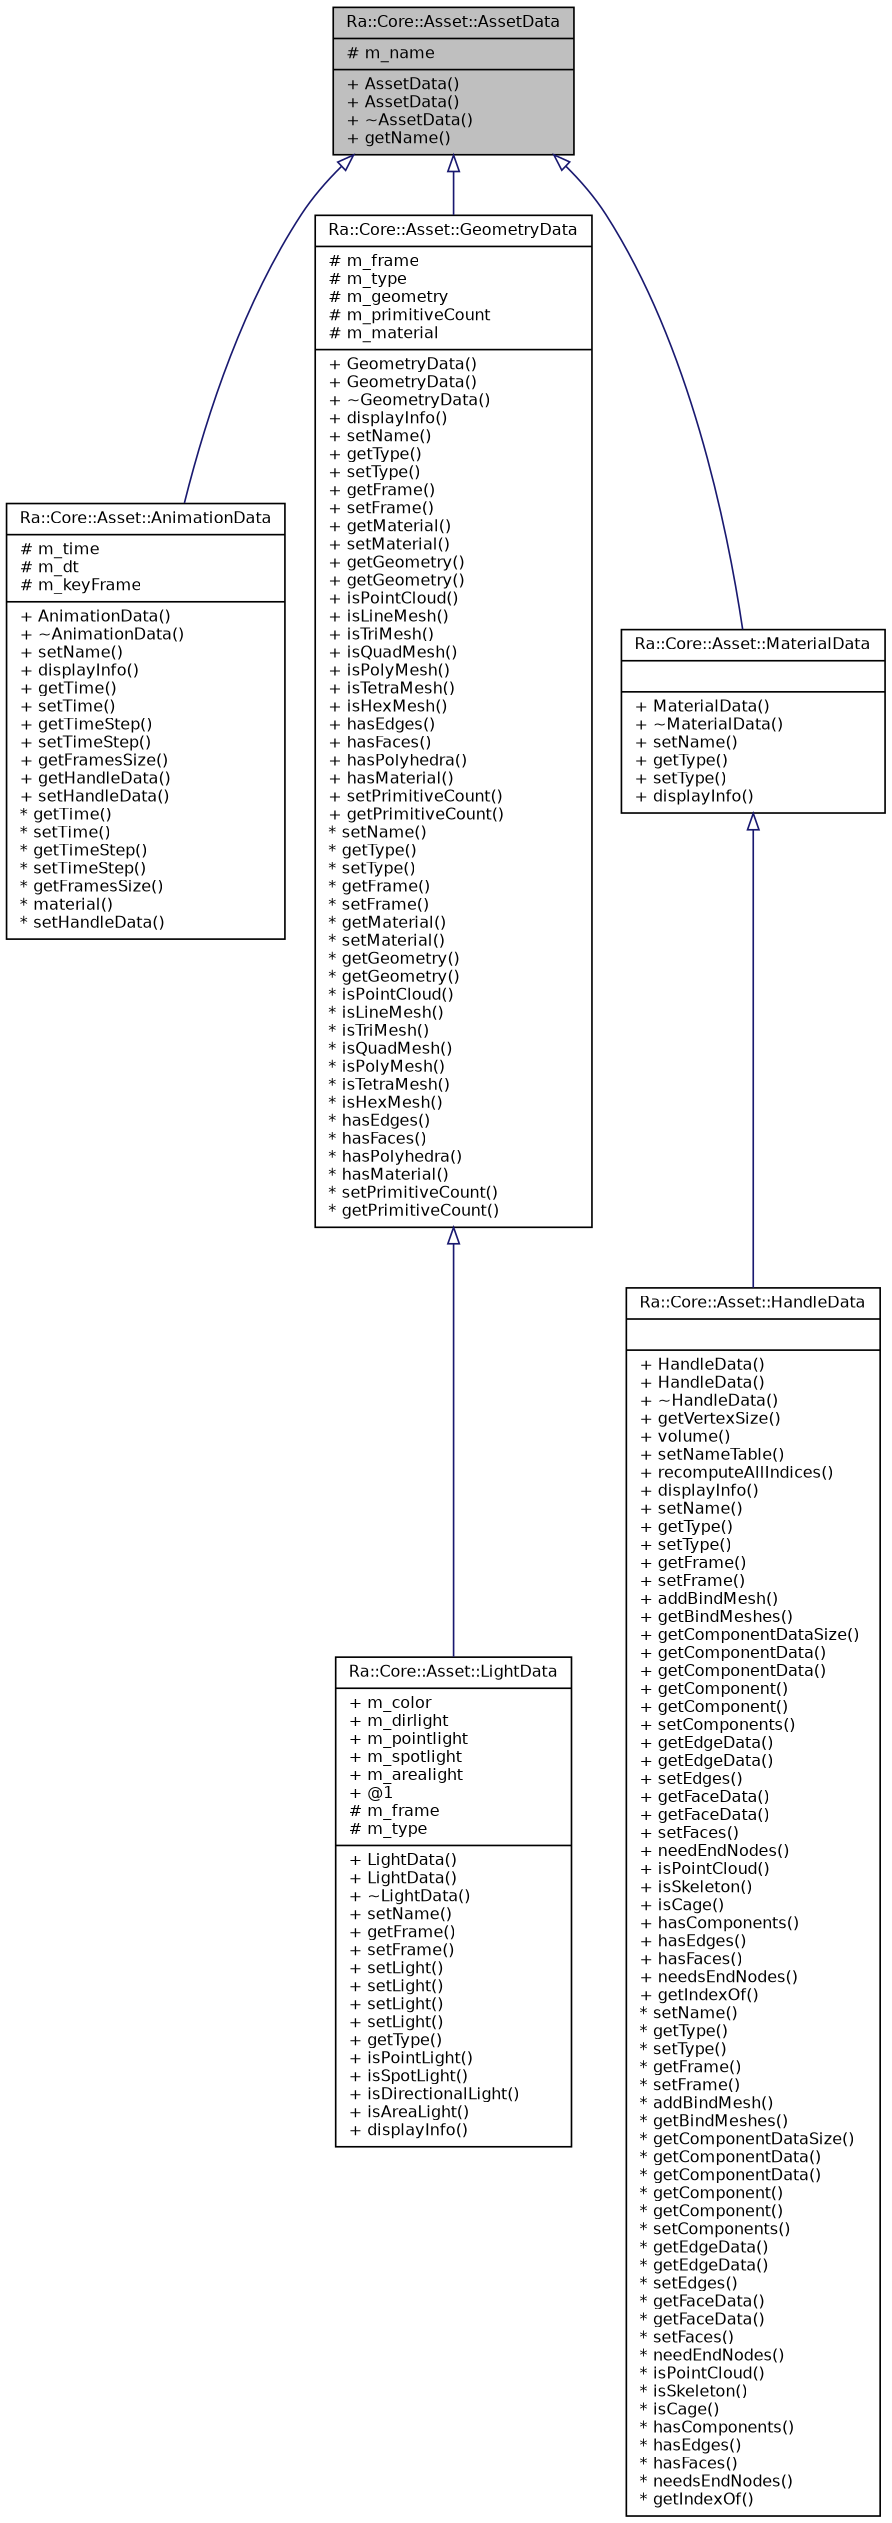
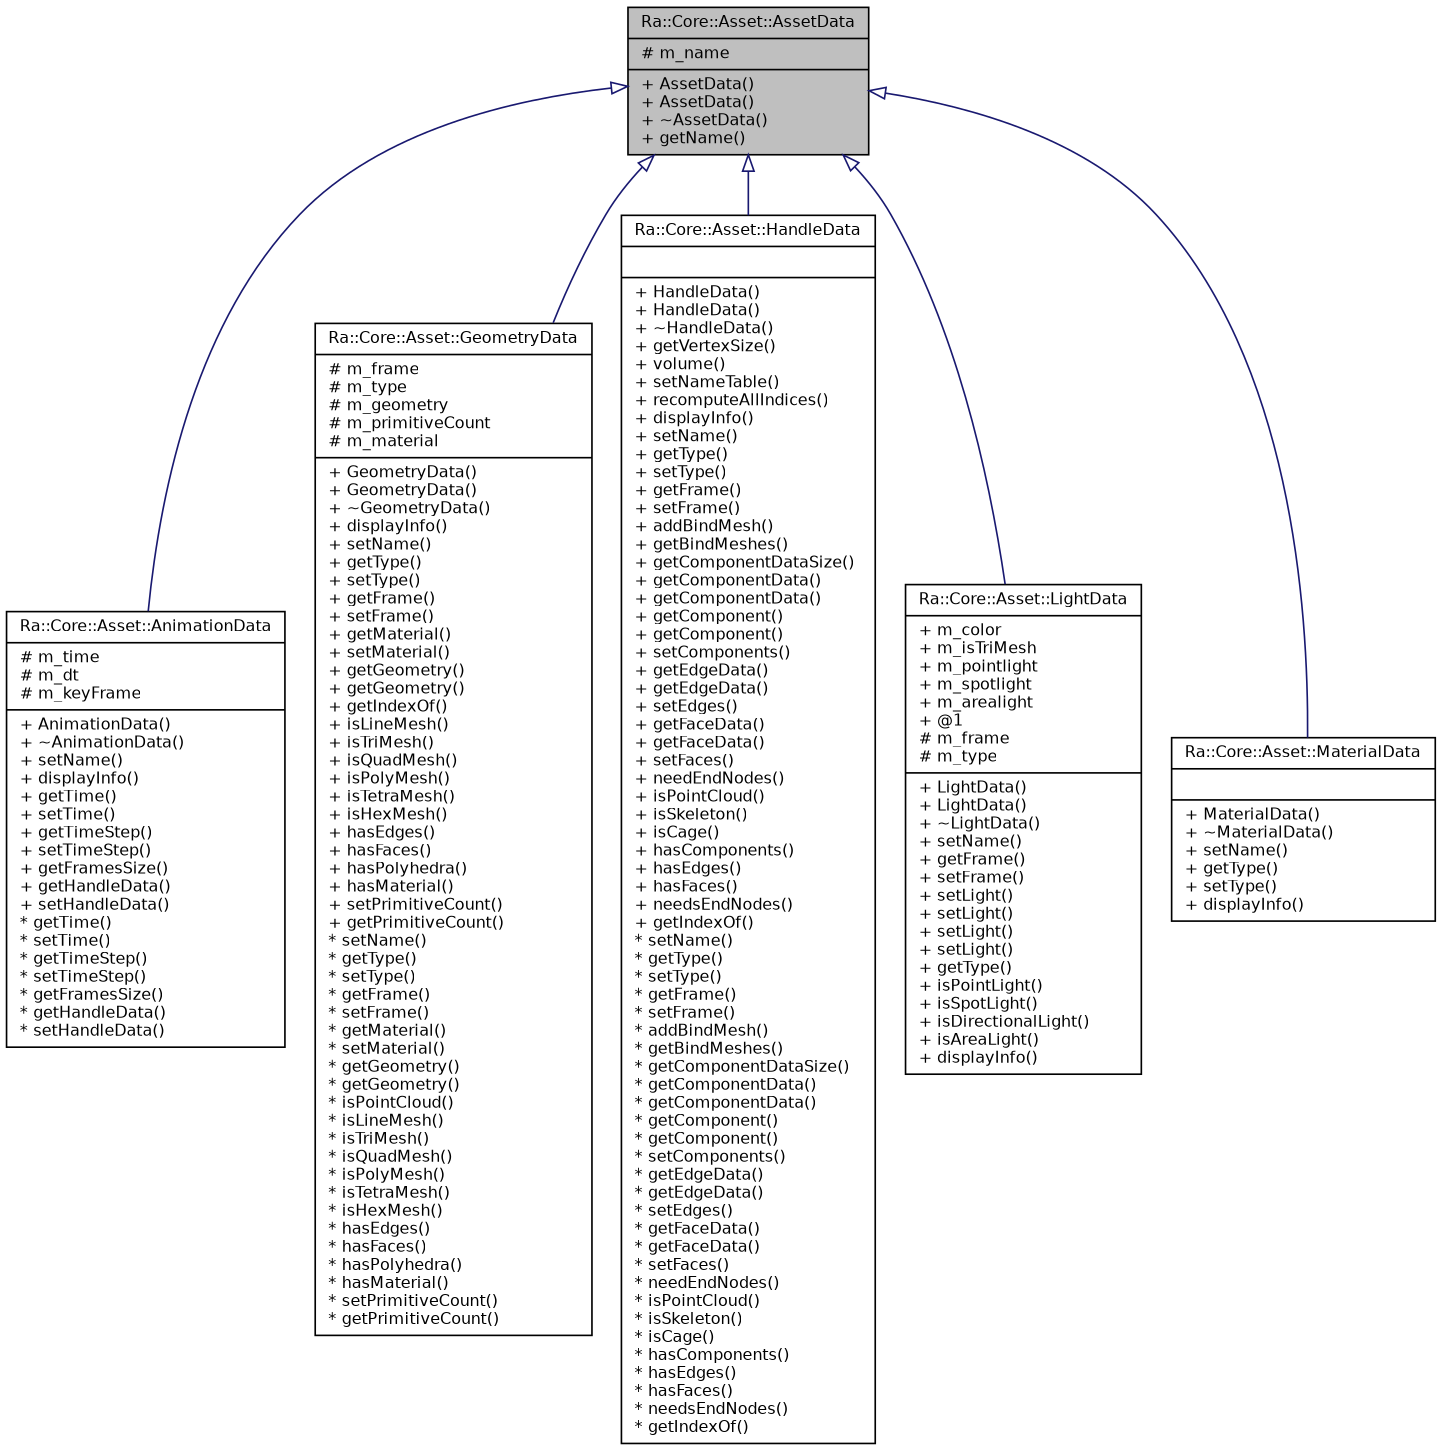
node "Ra::Core::Asset::GeometryData": text "+ isPointCloud()" -> "+ getIndexOf()"
node "Ra::Core::Asset::AnimationData": text "* material()" -> "* getHandleData()"
edge "Ra::Core::Asset::HandleData" -> "Ra::Core::Asset::MaterialData": now "Ra::Core::Asset::HandleData" -> "Ra::Core::Asset::AssetData"
edge "Ra::Core::Asset::LightData" -> "Ra::Core::Asset::GeometryData": now "Ra::Core::Asset::LightData" -> "Ra::Core::Asset::AssetData"
node "Ra::Core::Asset::LightData": text "+ m_dirlight" -> "+ m_isTriMesh"
